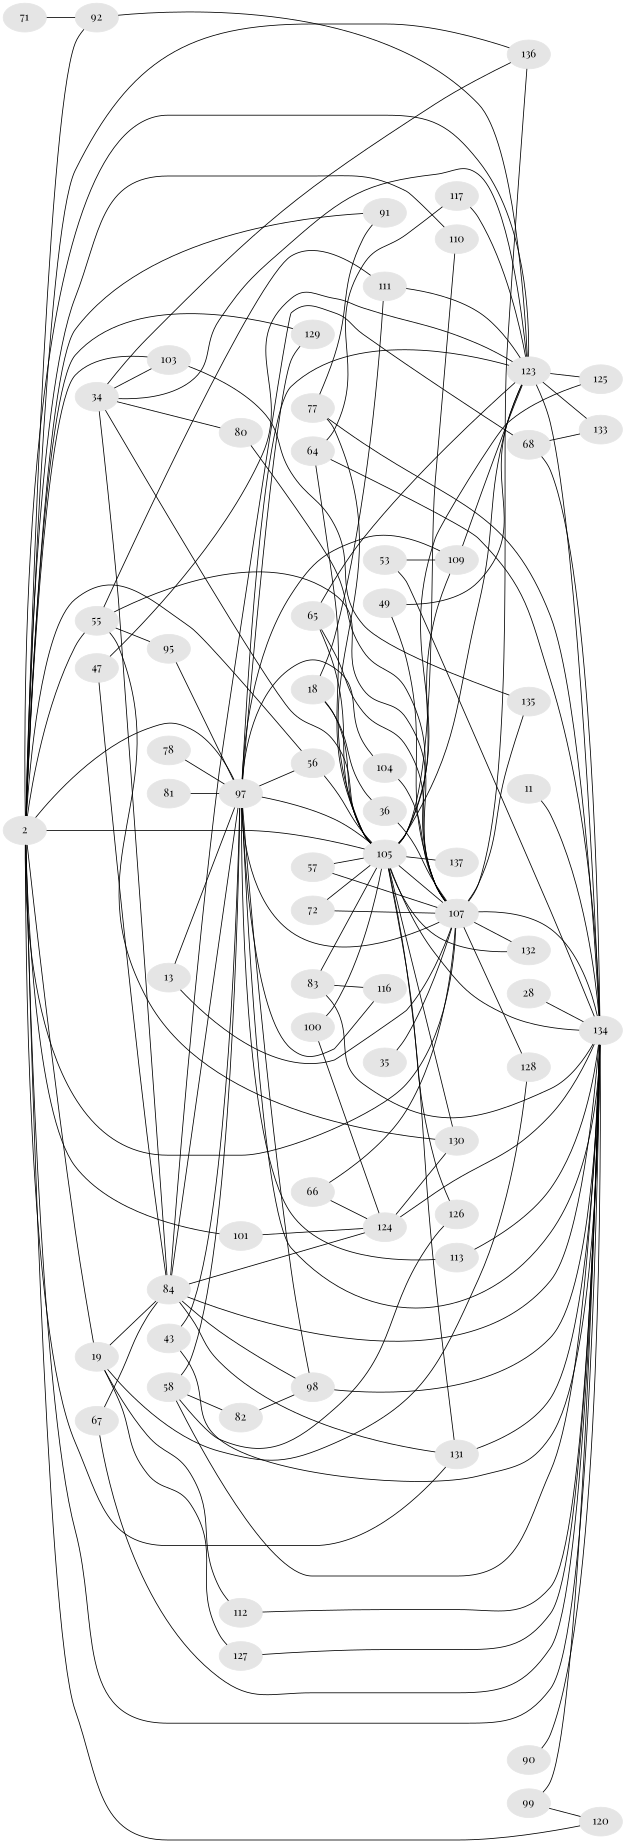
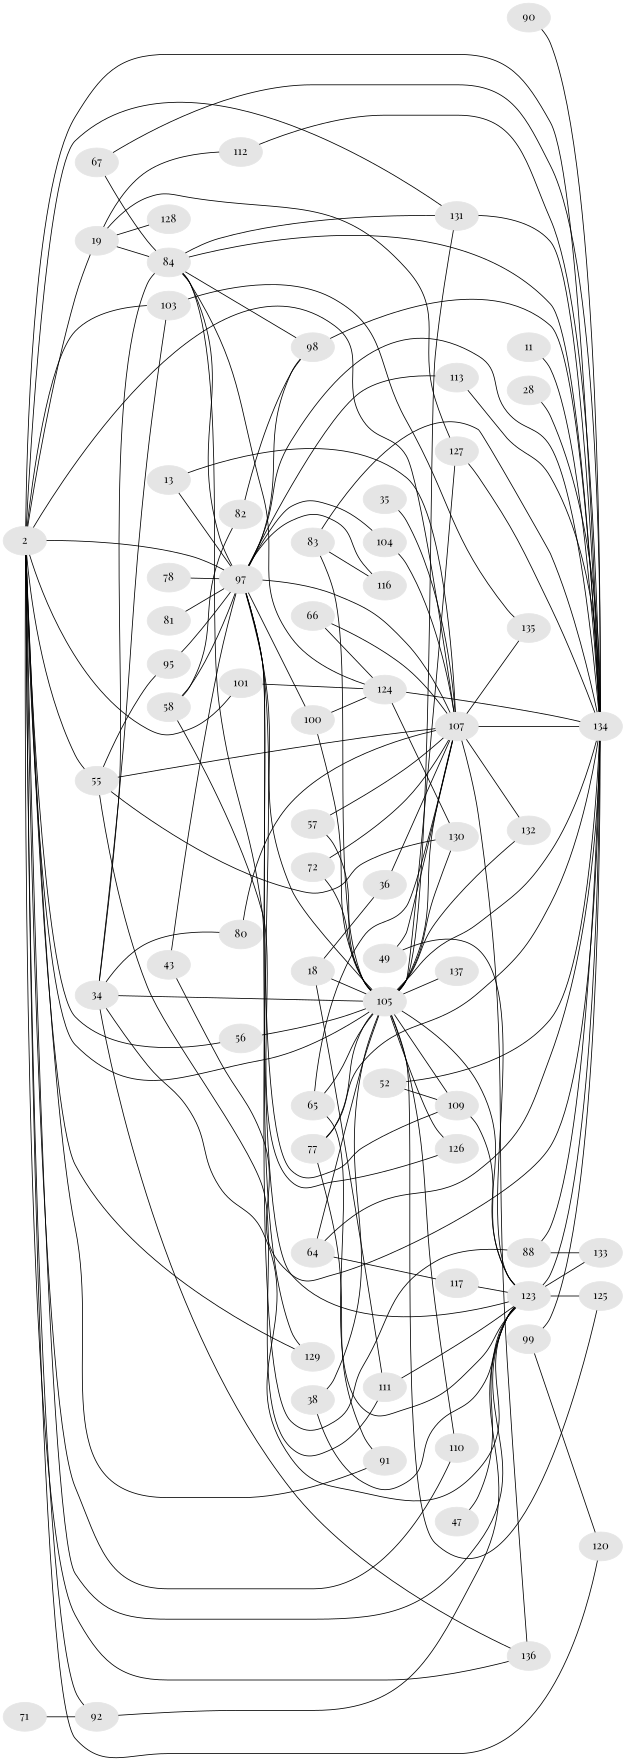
node "68": label "68" -> "88"
node "53": label "53" -> "52"
edge "127" -- "105": added
edge "56" -- "97": now "100" -- "97"
edge "47" -- "84": removed
edge "107" -- "128": removed
node "38": added
edge "134" -- "58": removed
